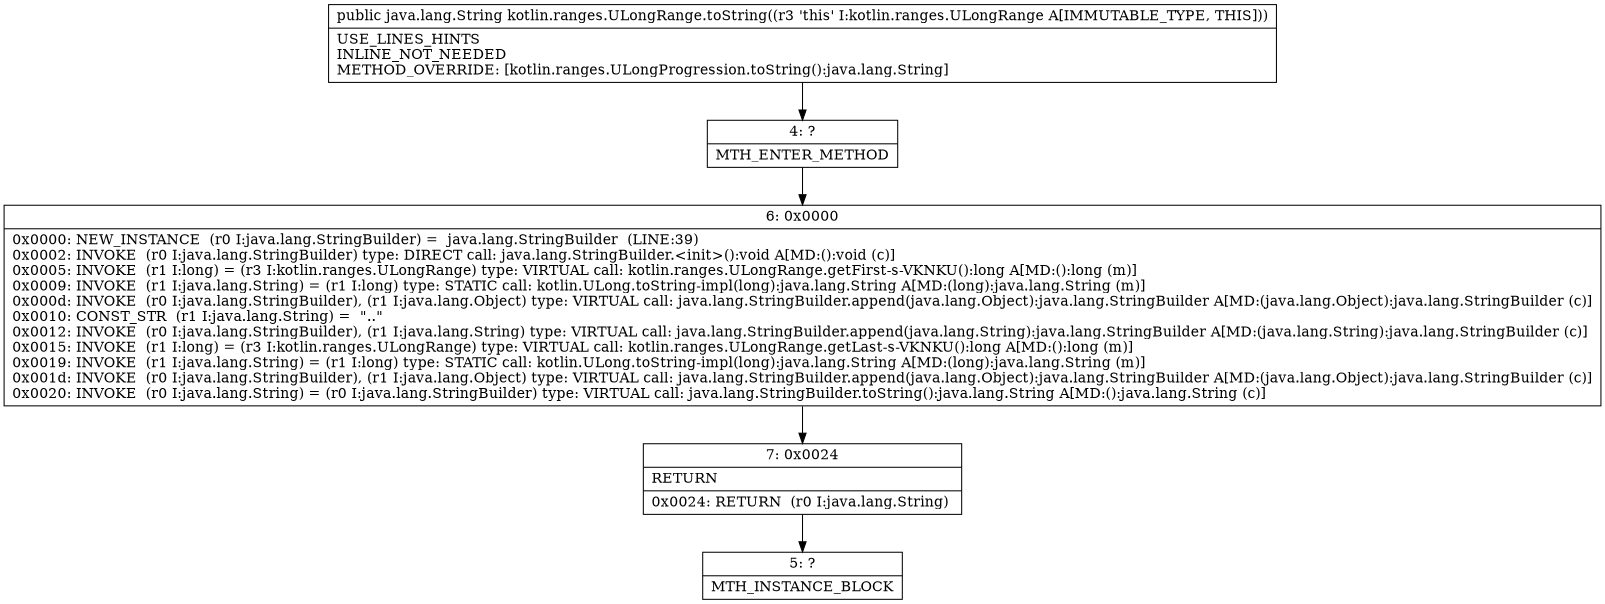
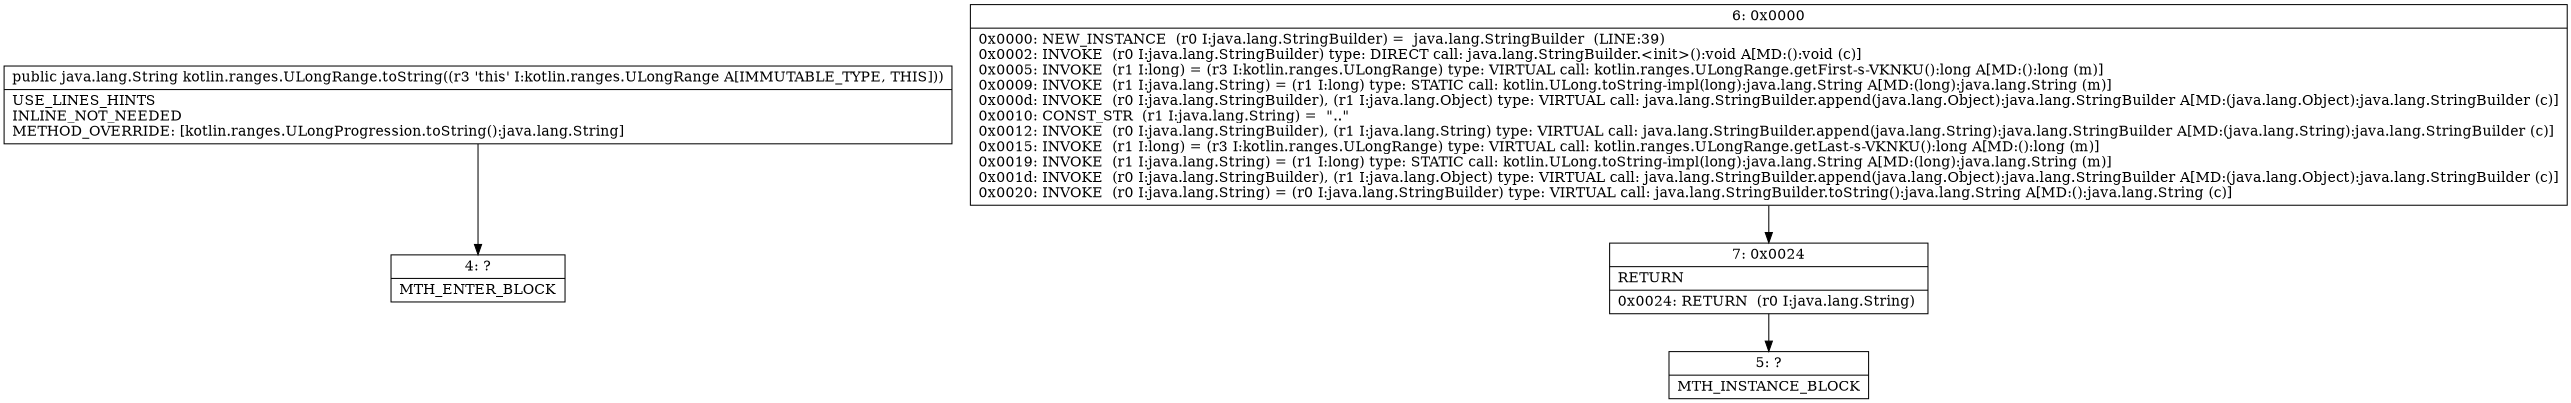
node "4: ?": text "MTH_ENTER_METHOD" -> "MTH_ENTER_BLOCK"
edge "4: ?" -> "6: 0x0000": removed
